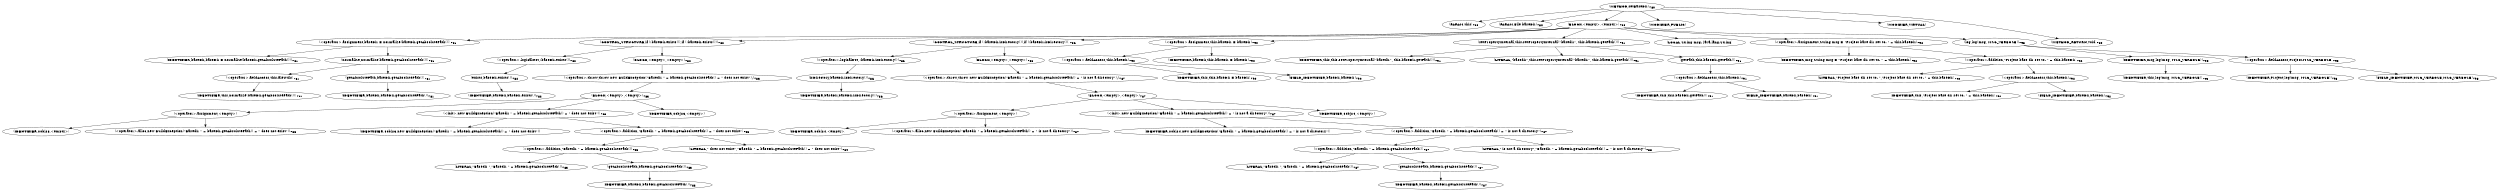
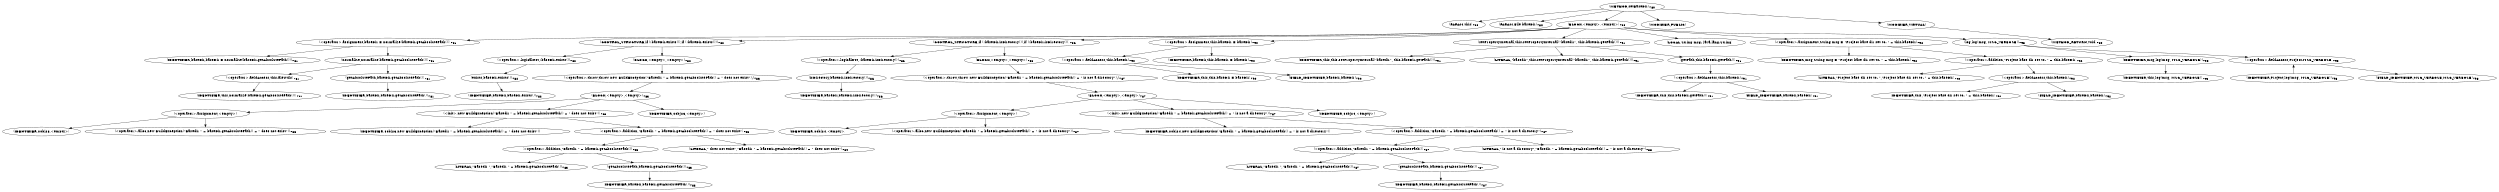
edge "(METHOD,setBaseDir)" -> "(METHOD_RETURN,void)": now "(MODIFIER,VIRTUAL)" -> "(METHOD_RETURN,void)"
edge "(<operator>.fieldAccess,Project.MSG_VERBOSE)" -> "(IDENTIFIER,Project,log(msg, MSG_VERBOSE))": reversed
